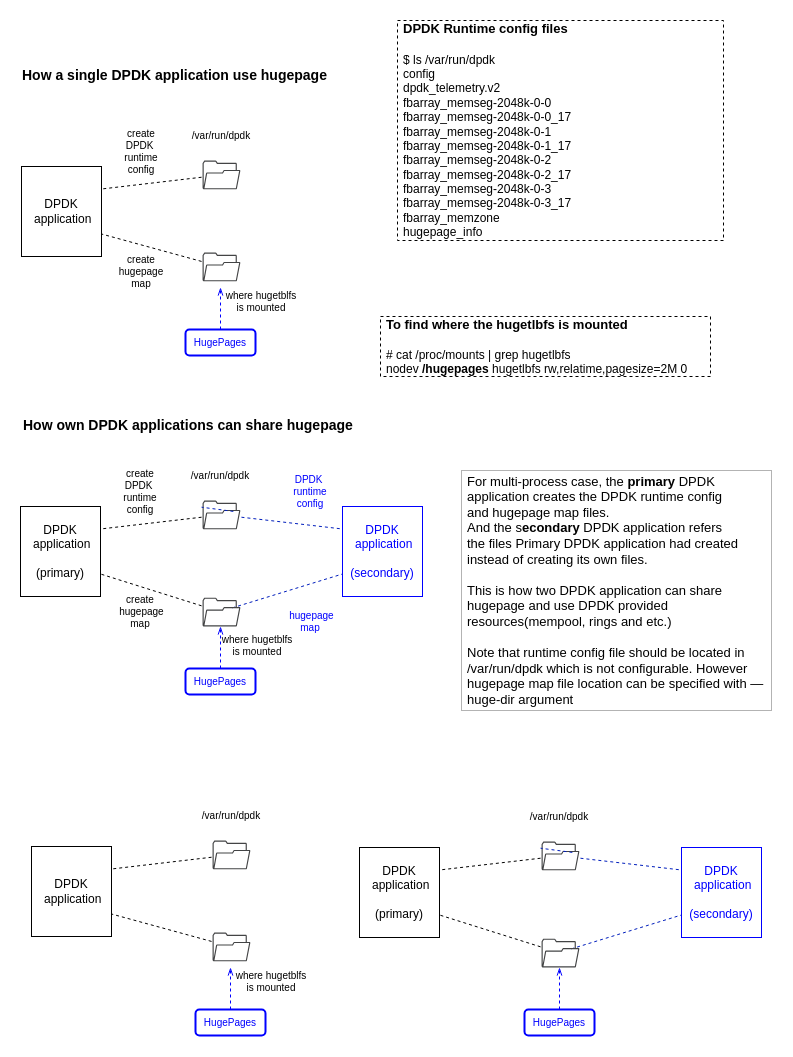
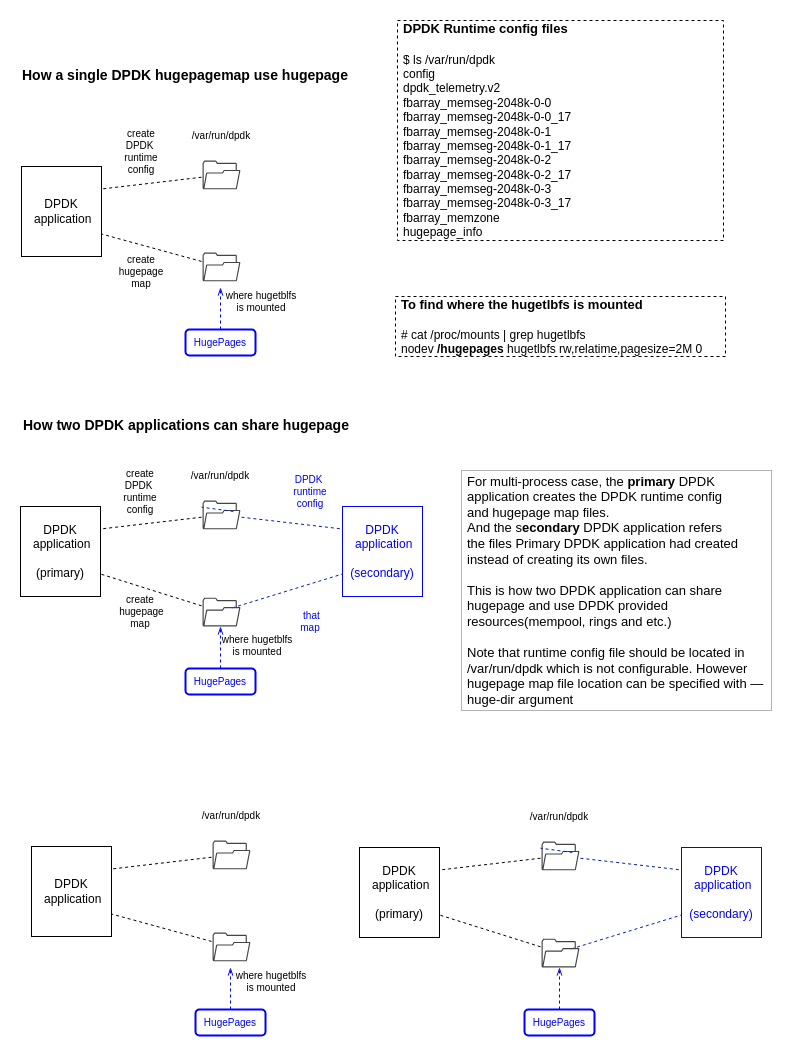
node "How a single DPDK application use hugepage": label "How a single DPDK application use hugepage" -> "How a single DPDK hugepagemap use hugepage"
node "To find where the hugetlbfs is mounted # cat /proc/mounts | grep hugetlbfs nodev /hugepages hugetlbfs rw,relatime,pagesize=2M 0": moved (546, 347) -> (561, 327)
node "How own DPDK applications can share hugepage": label "How own DPDK applications can share hugepage" -> "How two DPDK applications can share hugepage"
node "hugepagemap": label "hugepagemap" -> "thatmap"
